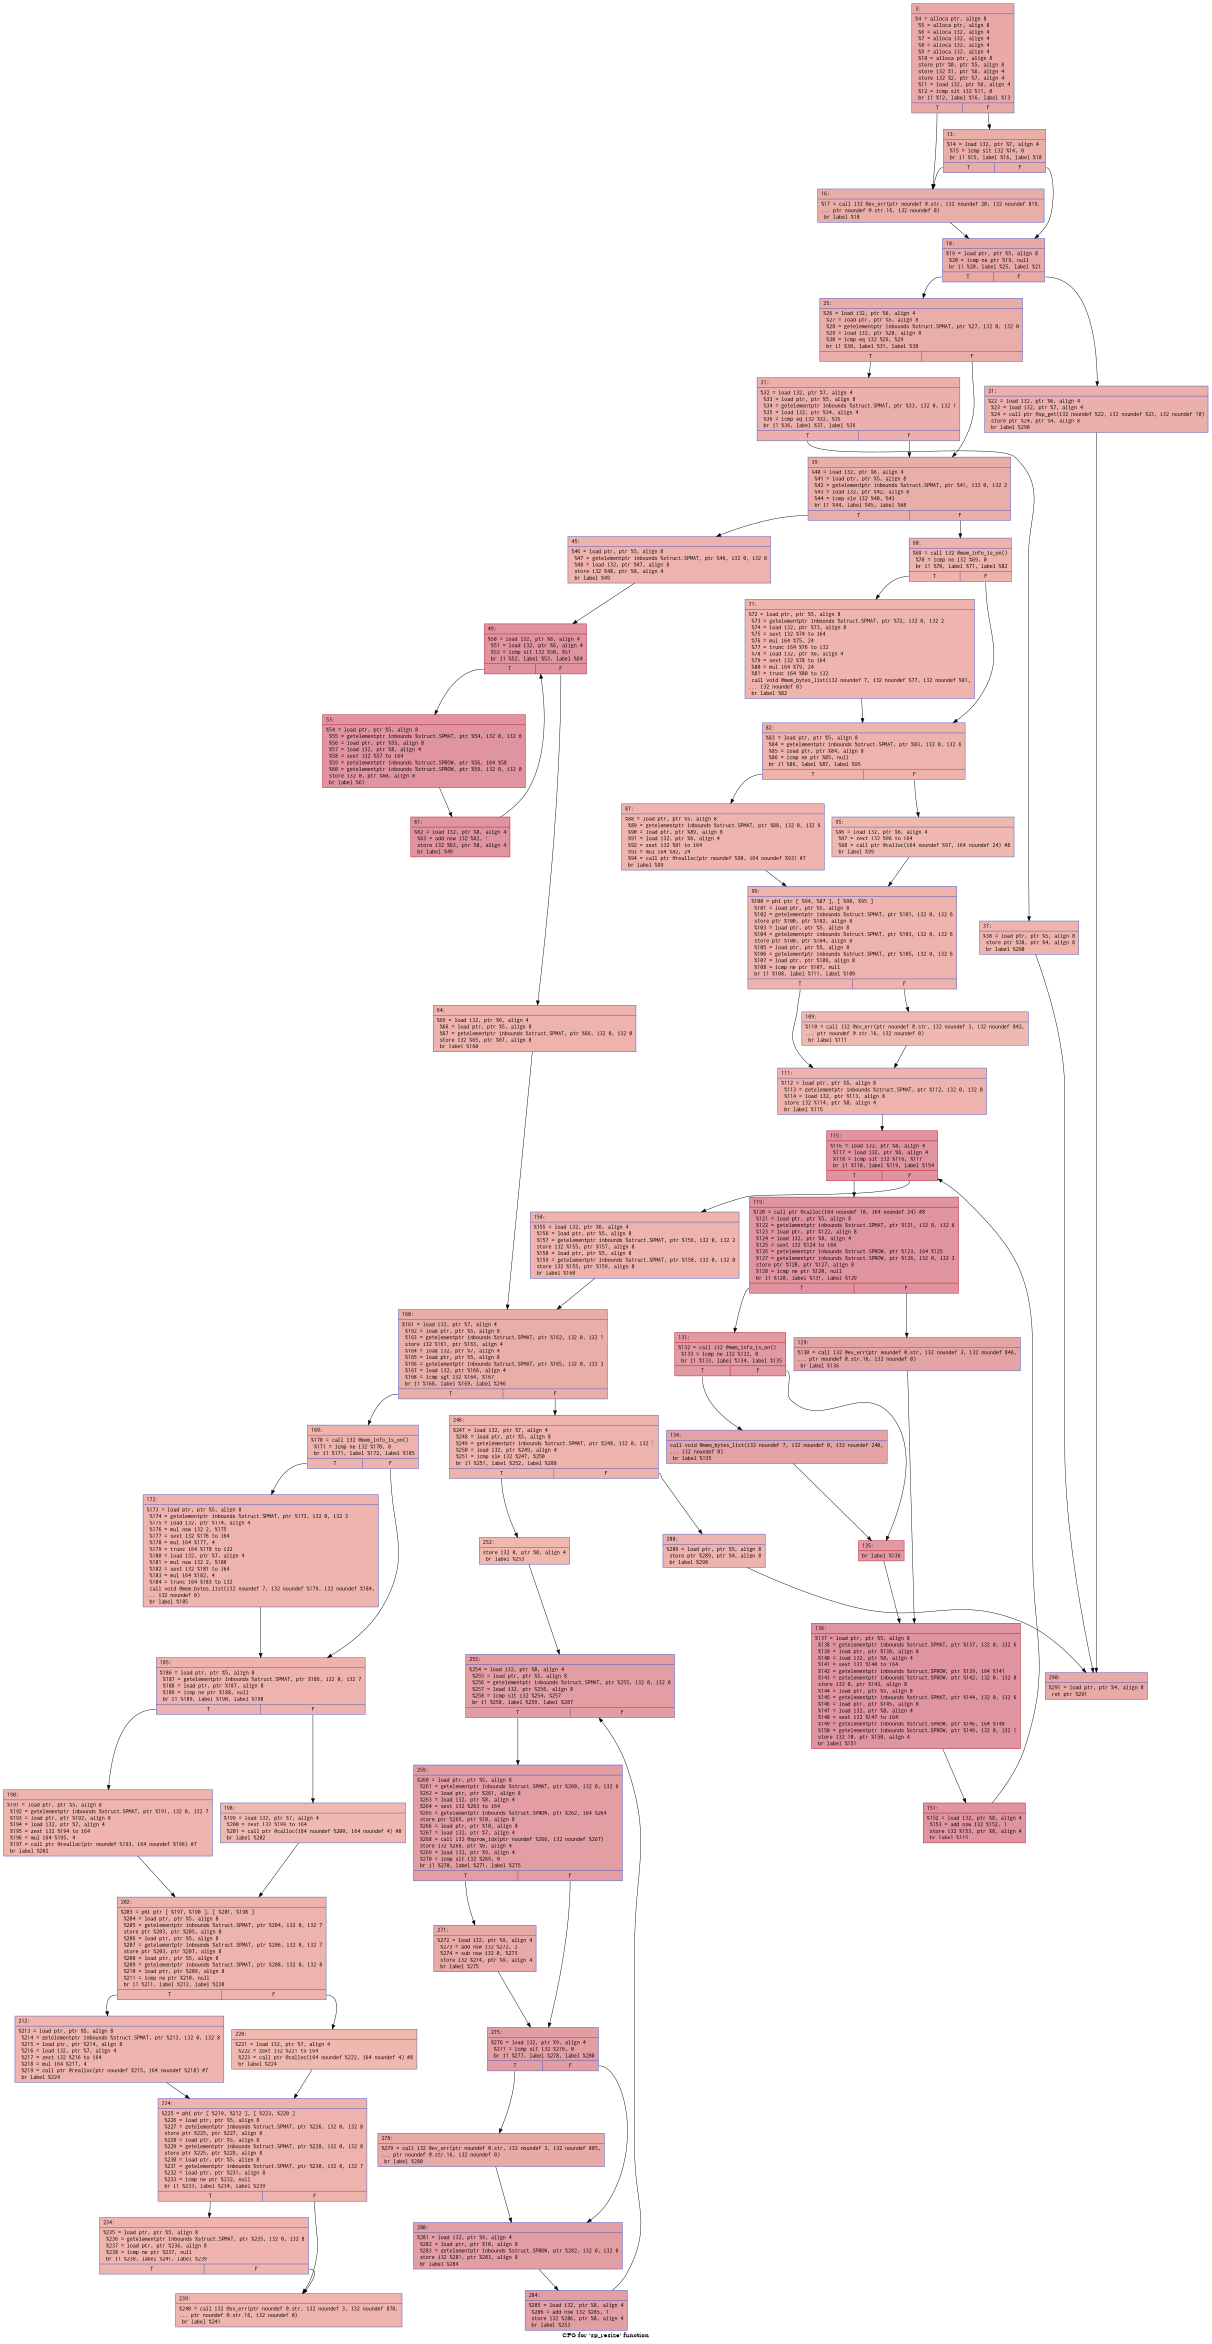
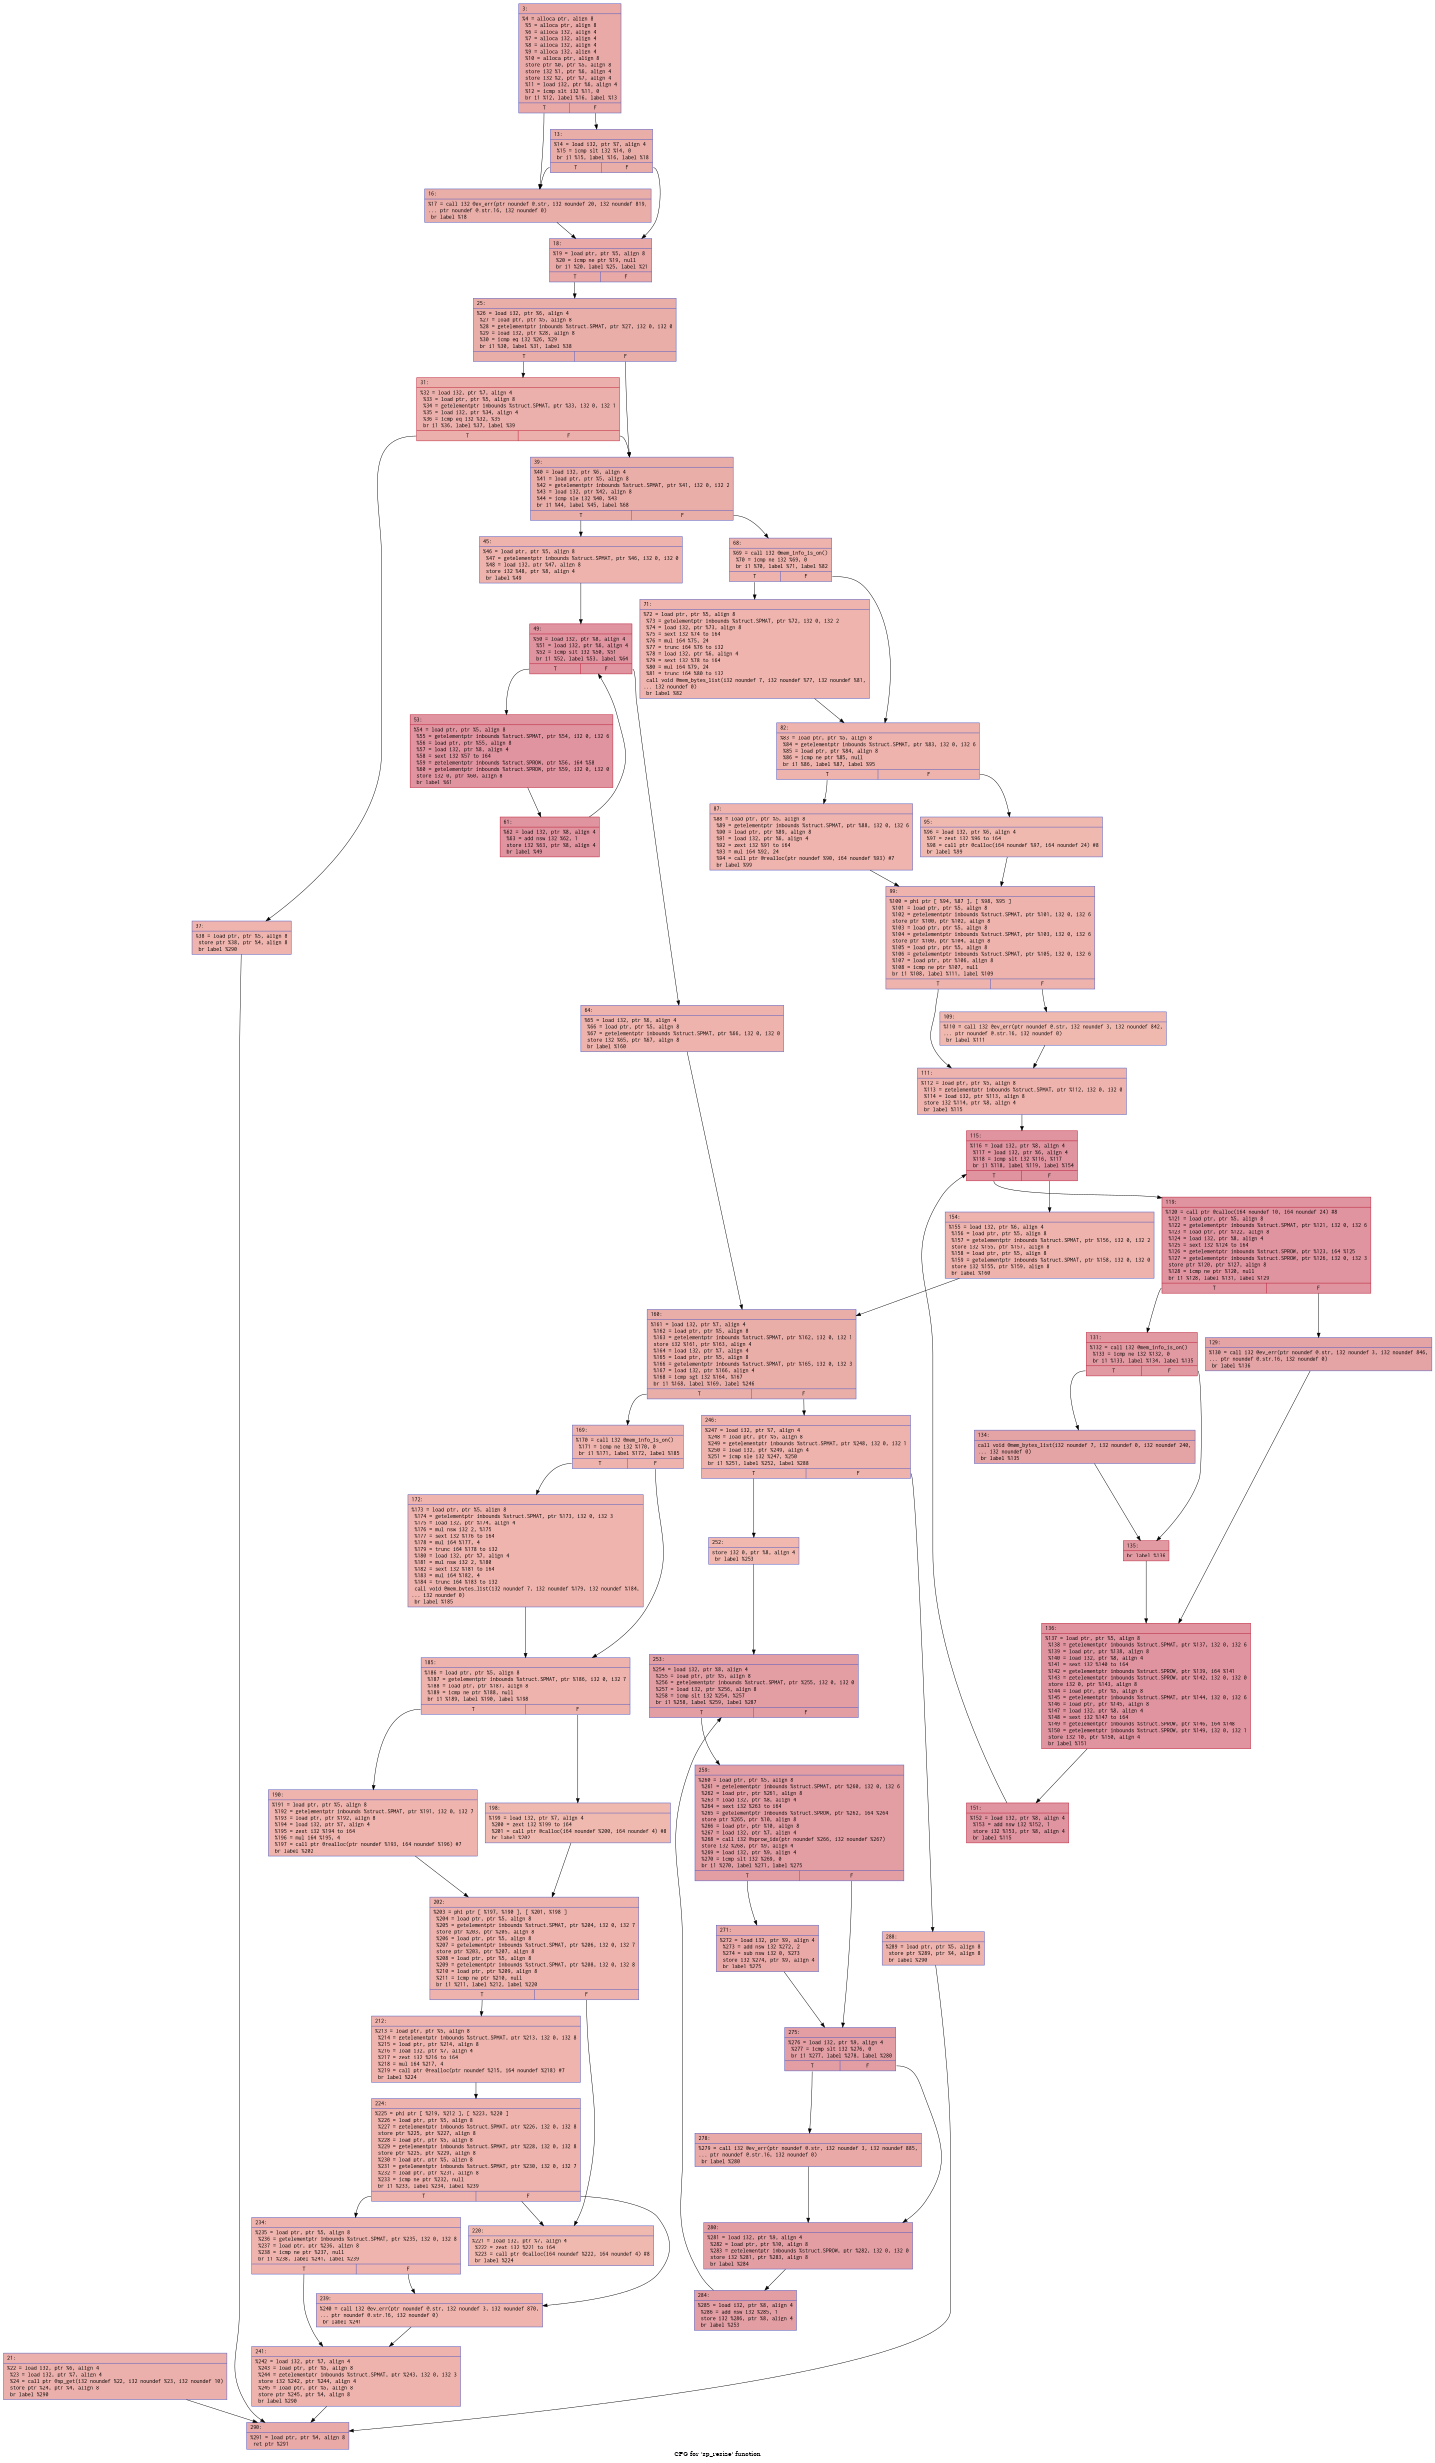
edge "18:" -> "21:": removed
node "31:": color #3d50c3ff -> #b70d28ff
edge "220:" -> "224:": reversed
node "241:": added
